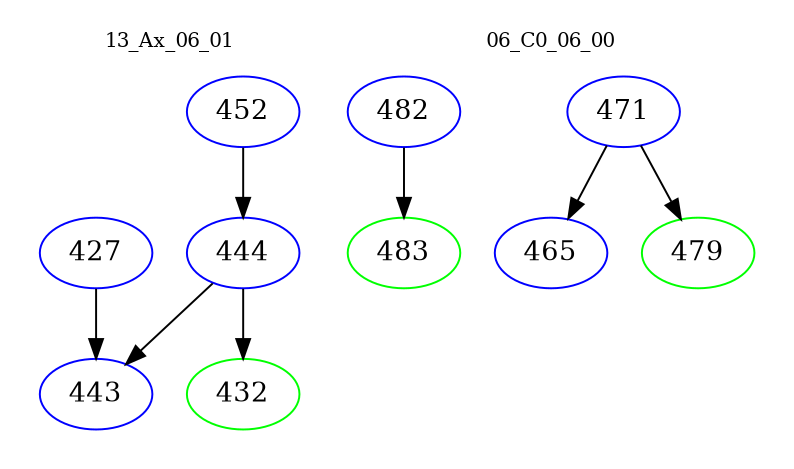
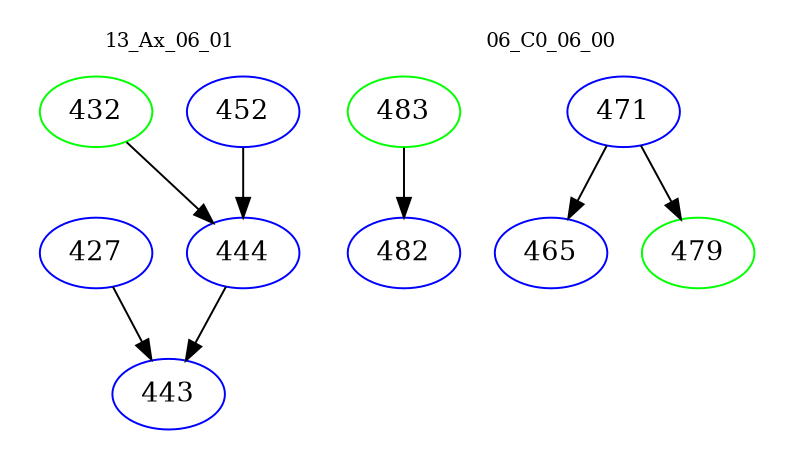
edge "482" -> "483": reversed
edge "444" -> "432": reversed
